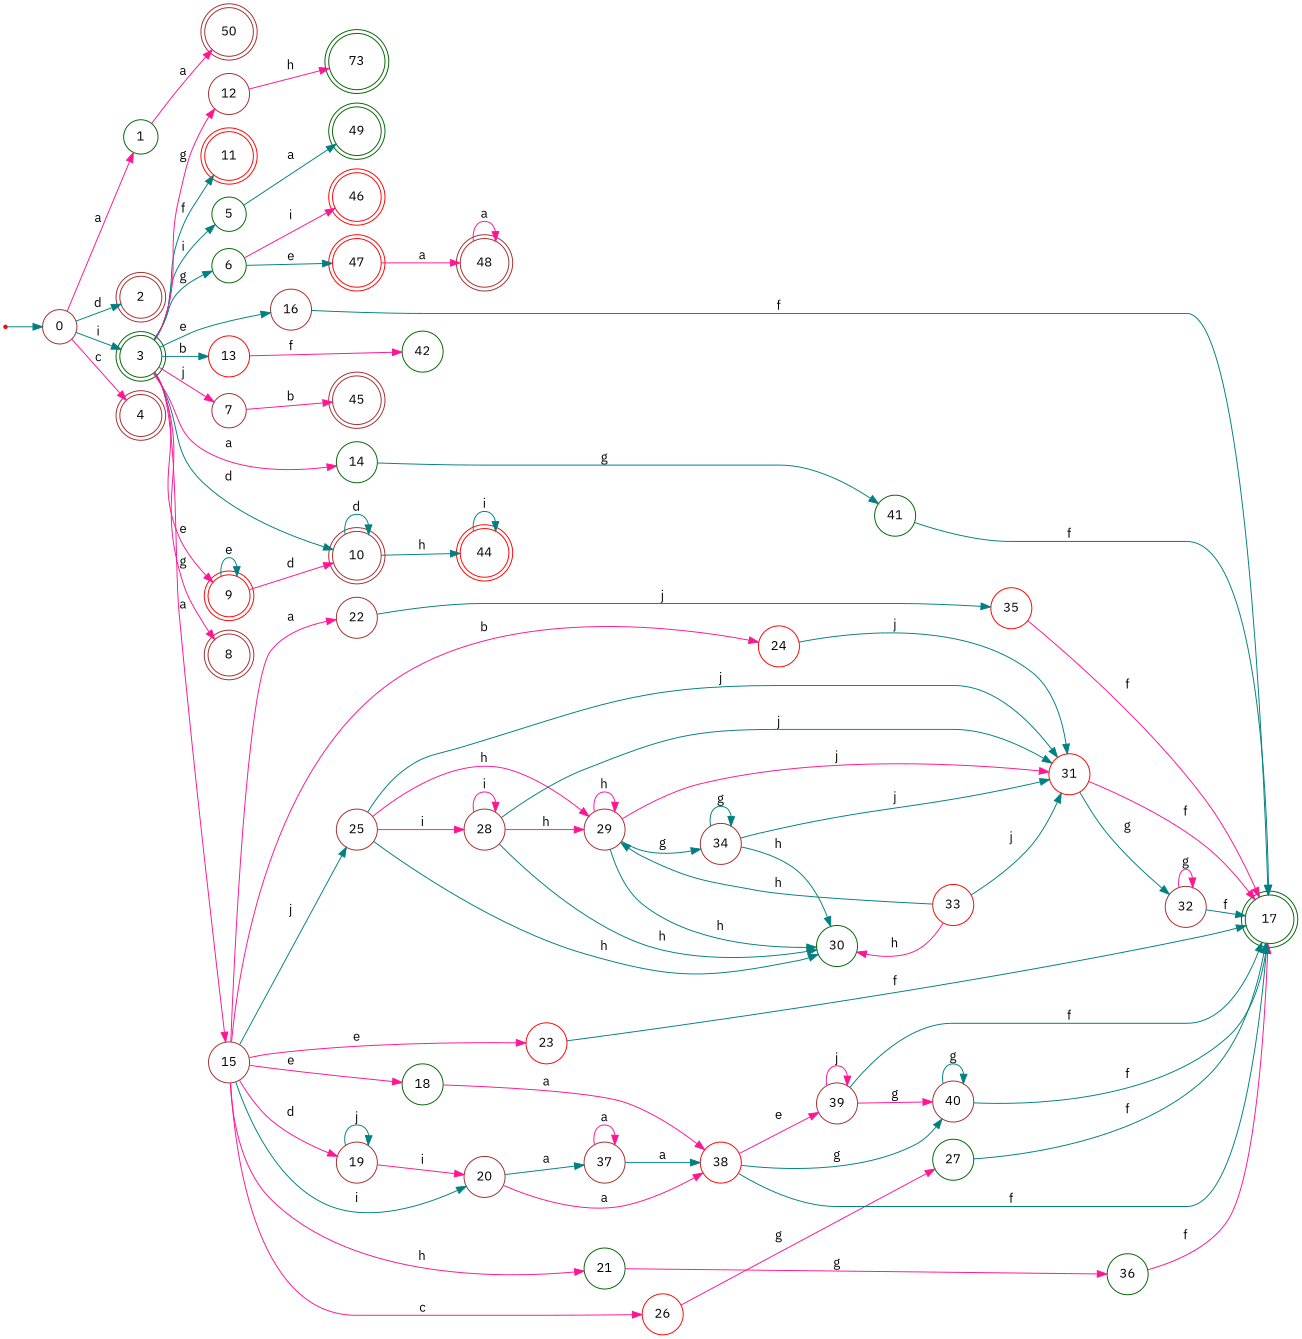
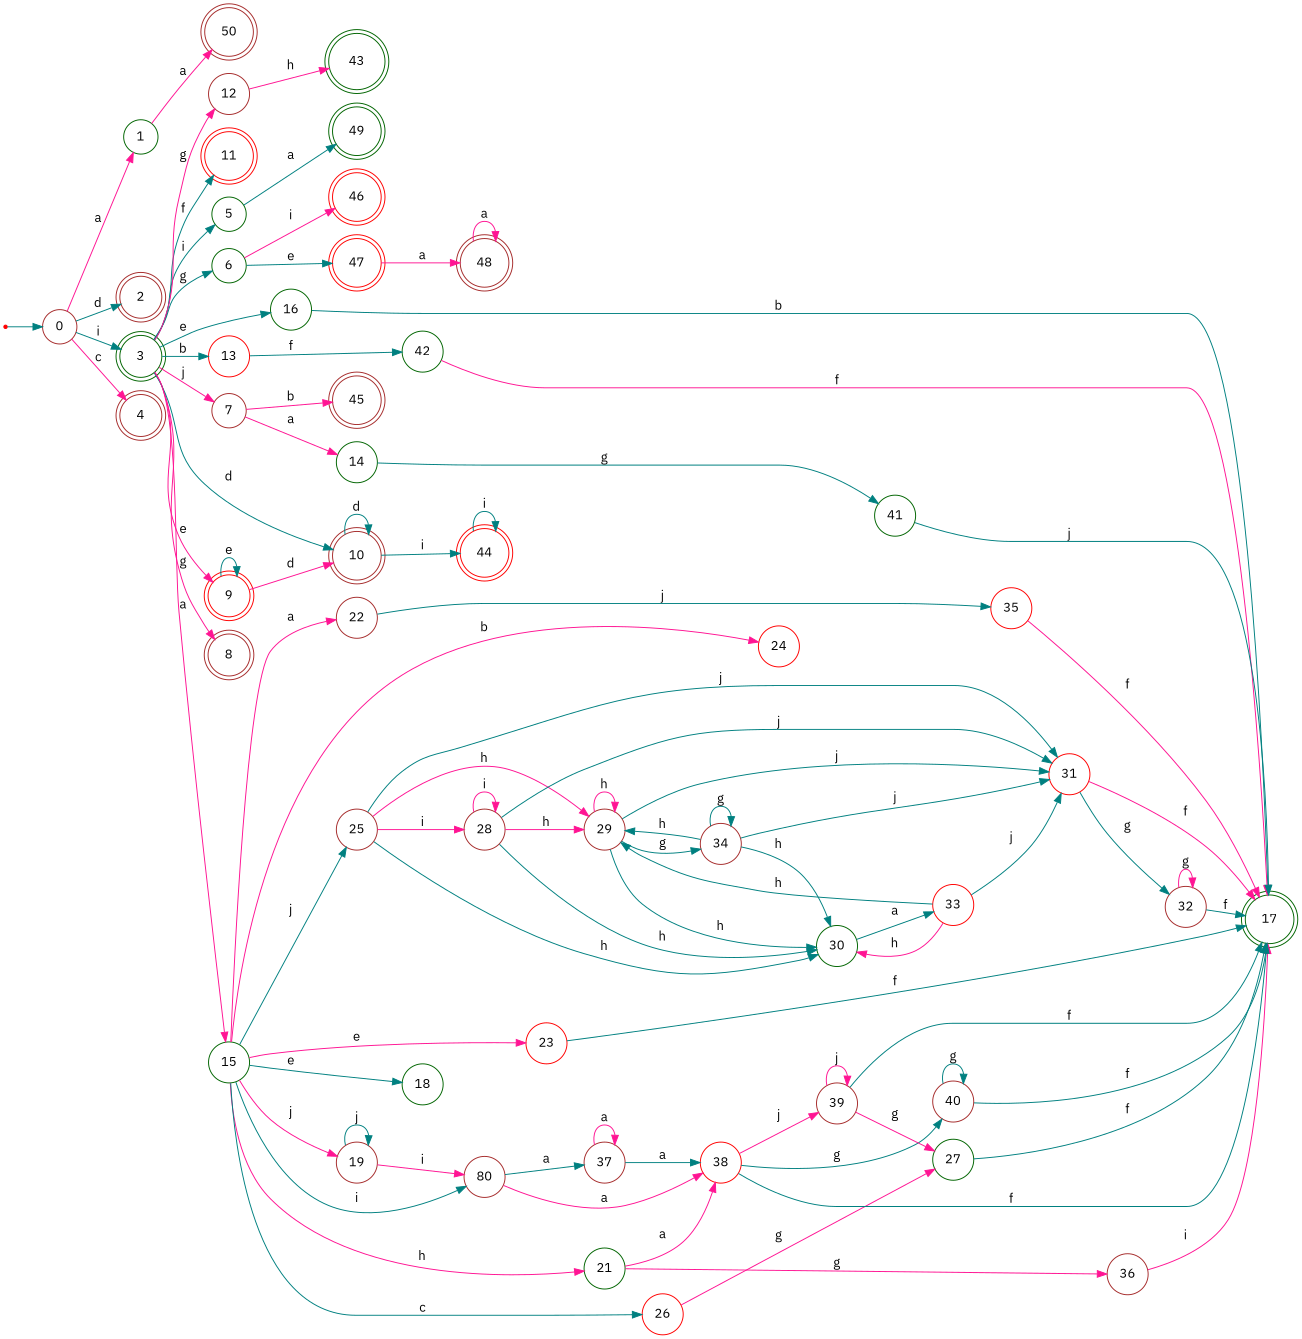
node "73": label "73" -> "43"
edge "16" -> "17": label "f" -> "b"
node "16": color brown -> darkgreen
edge "13" -> "42": color deeppink -> teal
edge "42" -> "17": added, label "f"
edge "3" -> "14": now "7" -> "14"
edge "41" -> "17": label "f" -> "j"
edge "10" -> "44": label "h" -> "i"
edge "24" -> "31": removed, label "j"
edge "29" -> "31": color deeppink -> teal
edge "34" -> "29": added, label "h"
edge "30" -> "33": added, label "a"
node "15": color brown -> darkgreen
edge "15" -> "18": color deeppink -> teal
edge "18" -> "38": now "21" -> "38"
edge "39" -> "40": now "39" -> "27"
edge "15" -> "19": label "d" -> "j"
edge "38" -> "39": label "e" -> "j"
node "20": label "20" -> "80"
edge "36" -> "17": label "f" -> "i"
node "36": color darkgreen -> brown
edge "15" -> "26": color deeppink -> teal
